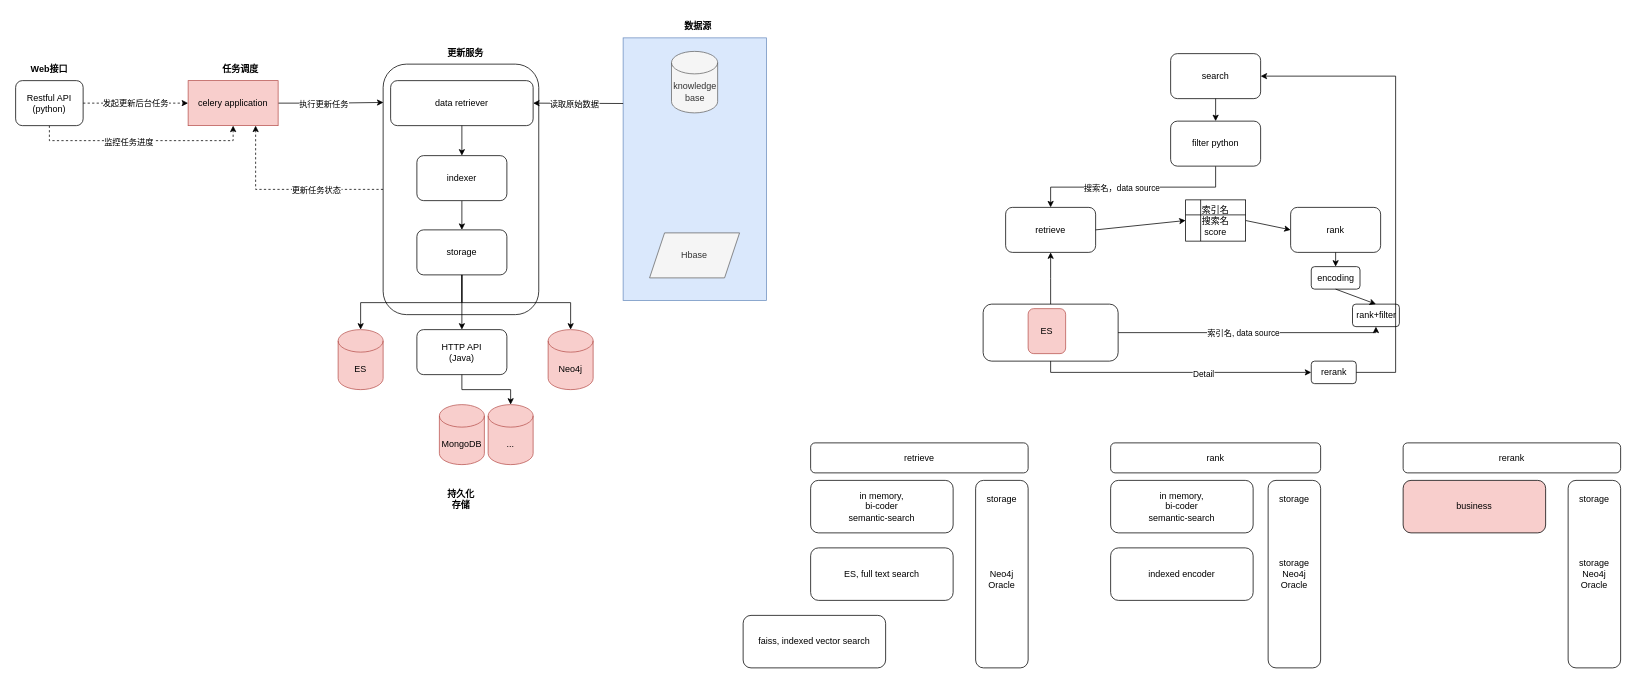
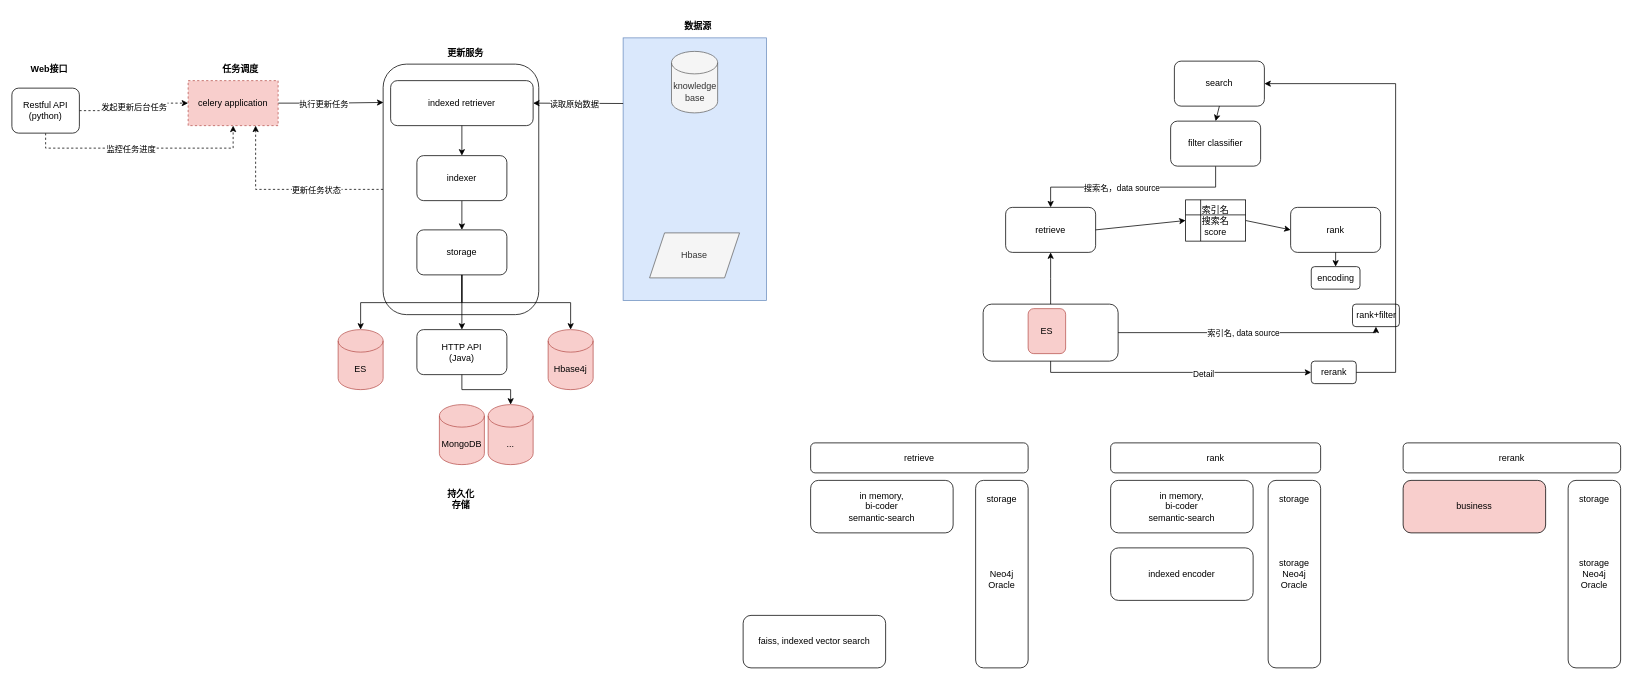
node "search": moved (1215, 76) -> (1219, 84)
node "Restful API (python)": moved (49, 103) -> (45, 111)
node "celery application": style solid -> dashed
node "data retriever": label "data retriever" -> "indexed retriever"
node "filter python": label "filter python" -> "filter classifier"
edge "encoding" -> "rank+filter": removed
node "Neo4j": label "Neo4j" -> "Hbase4j"
node "ES, full text search": removed
